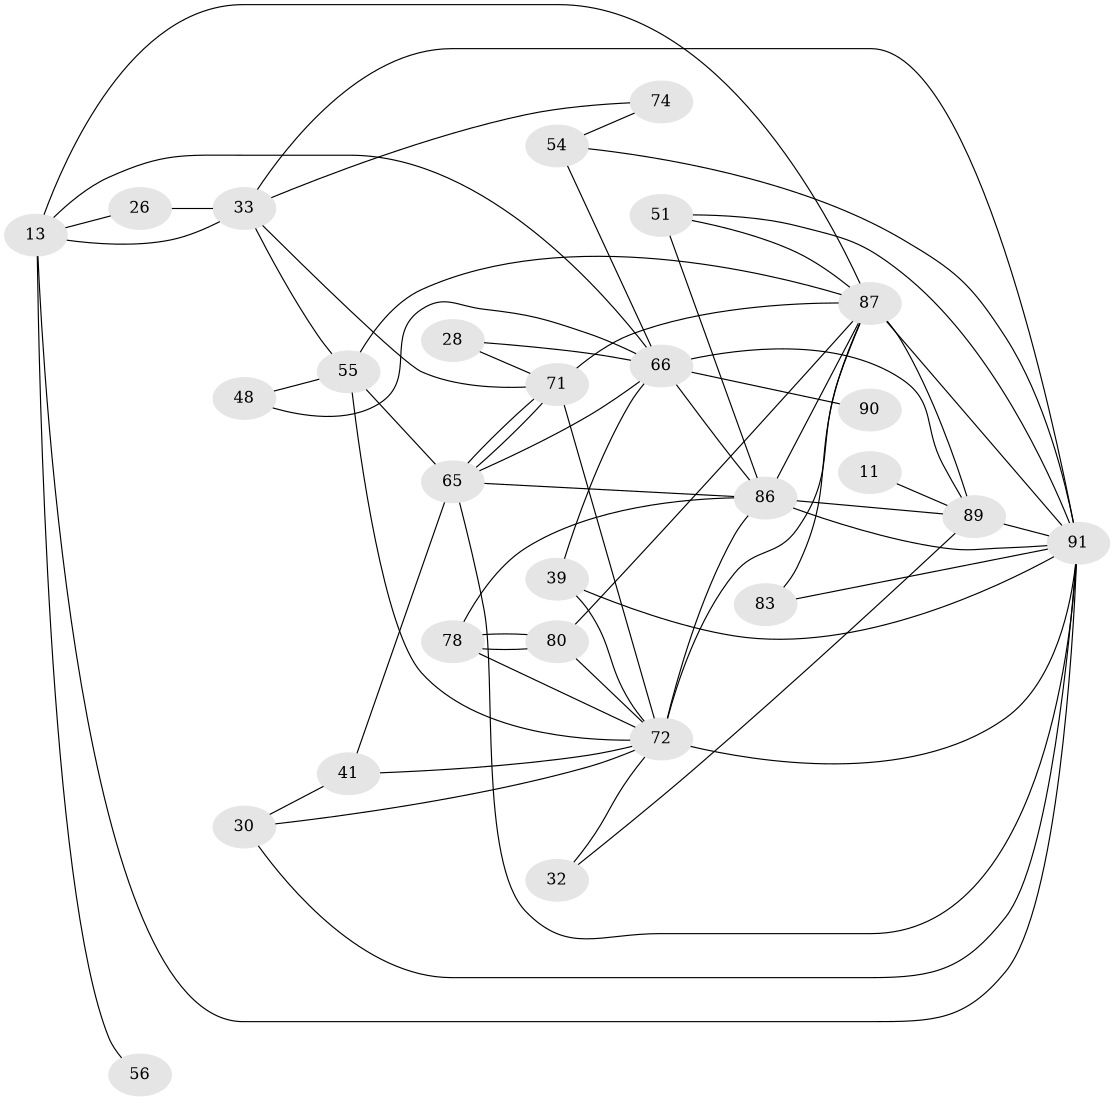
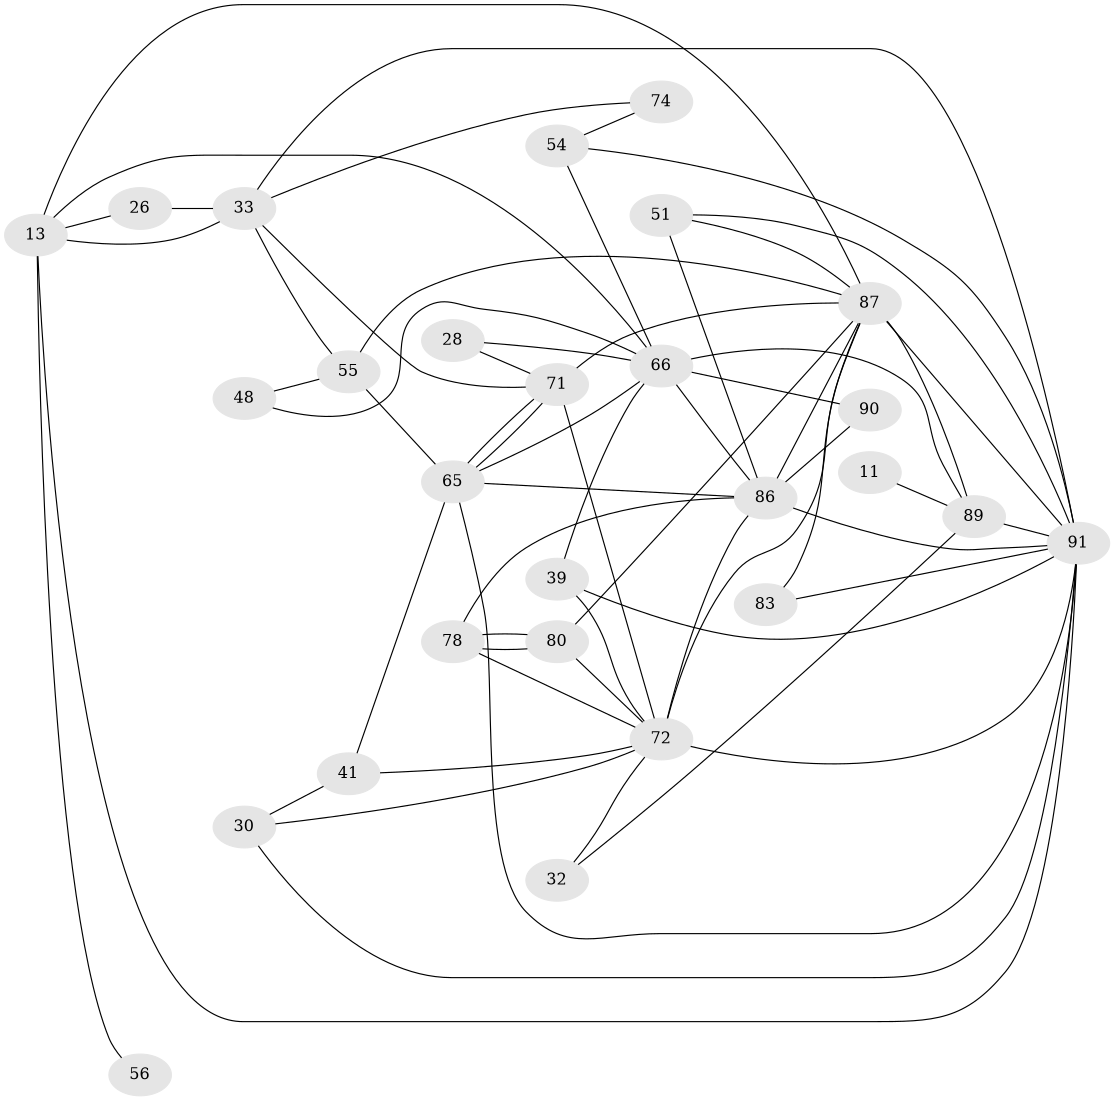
edge "86" -- "89": now "86" -- "90"
edge "55" -- "72": removed
